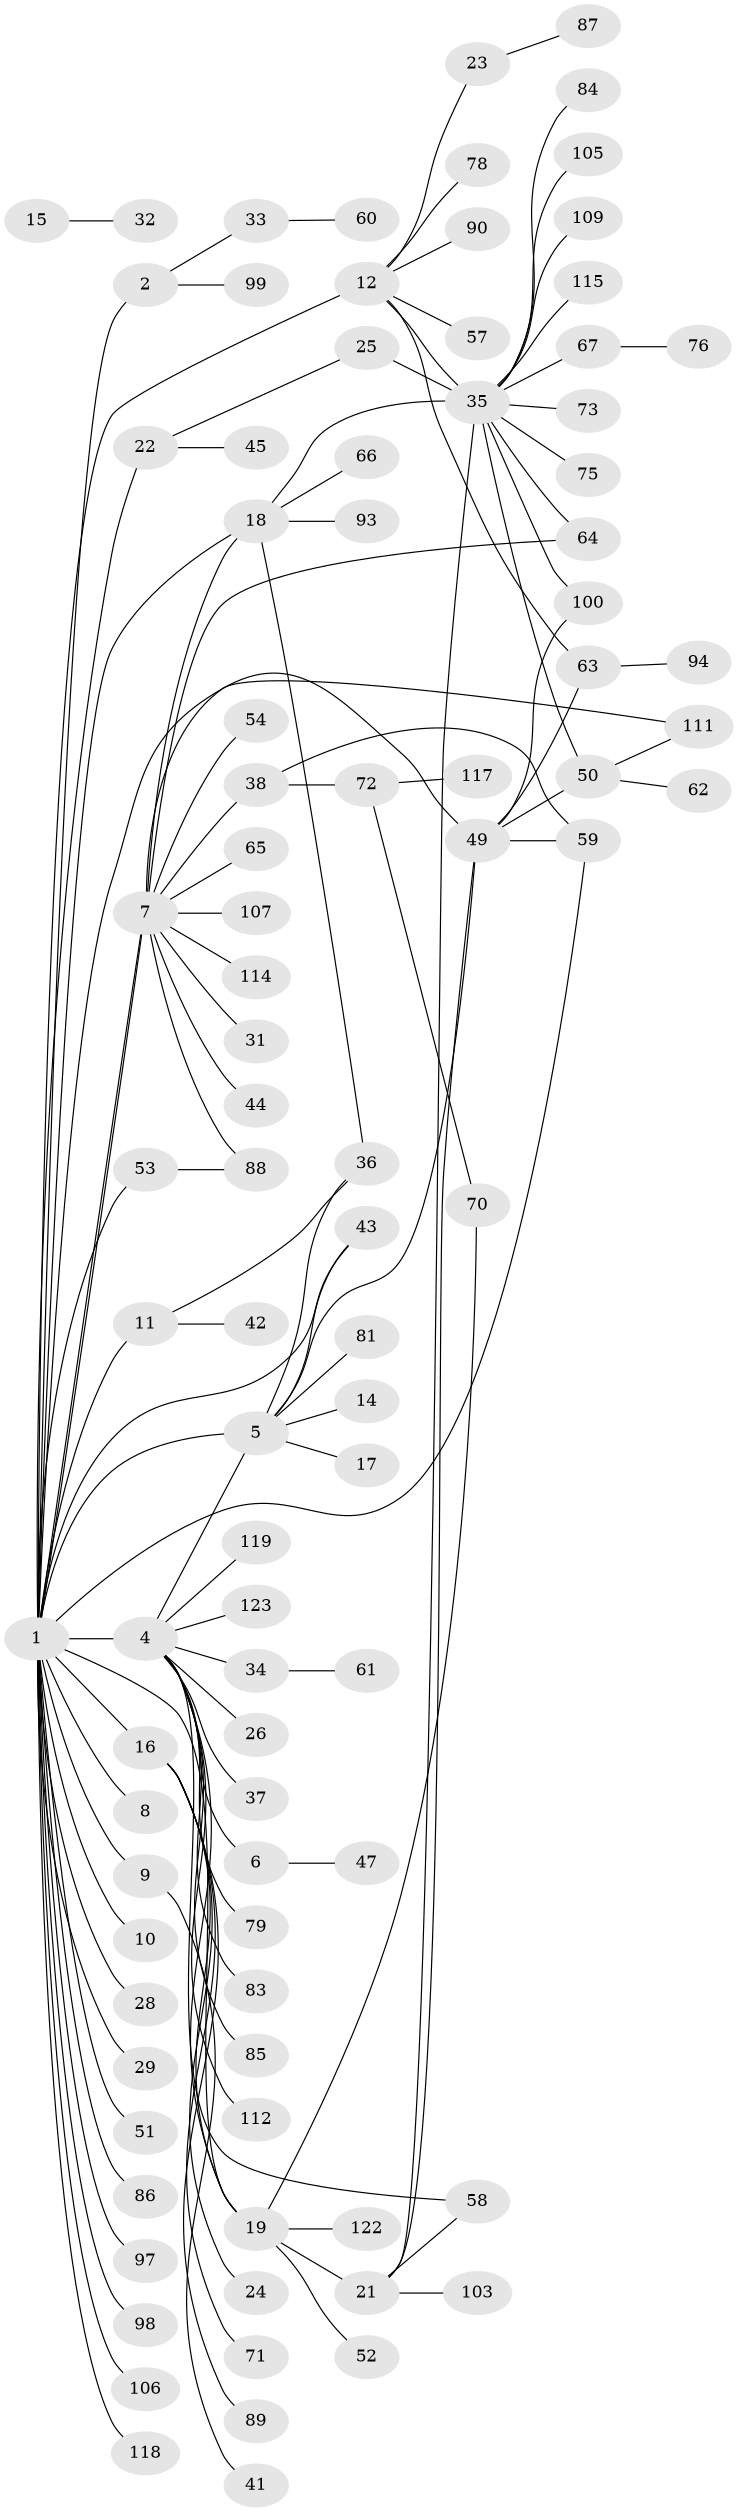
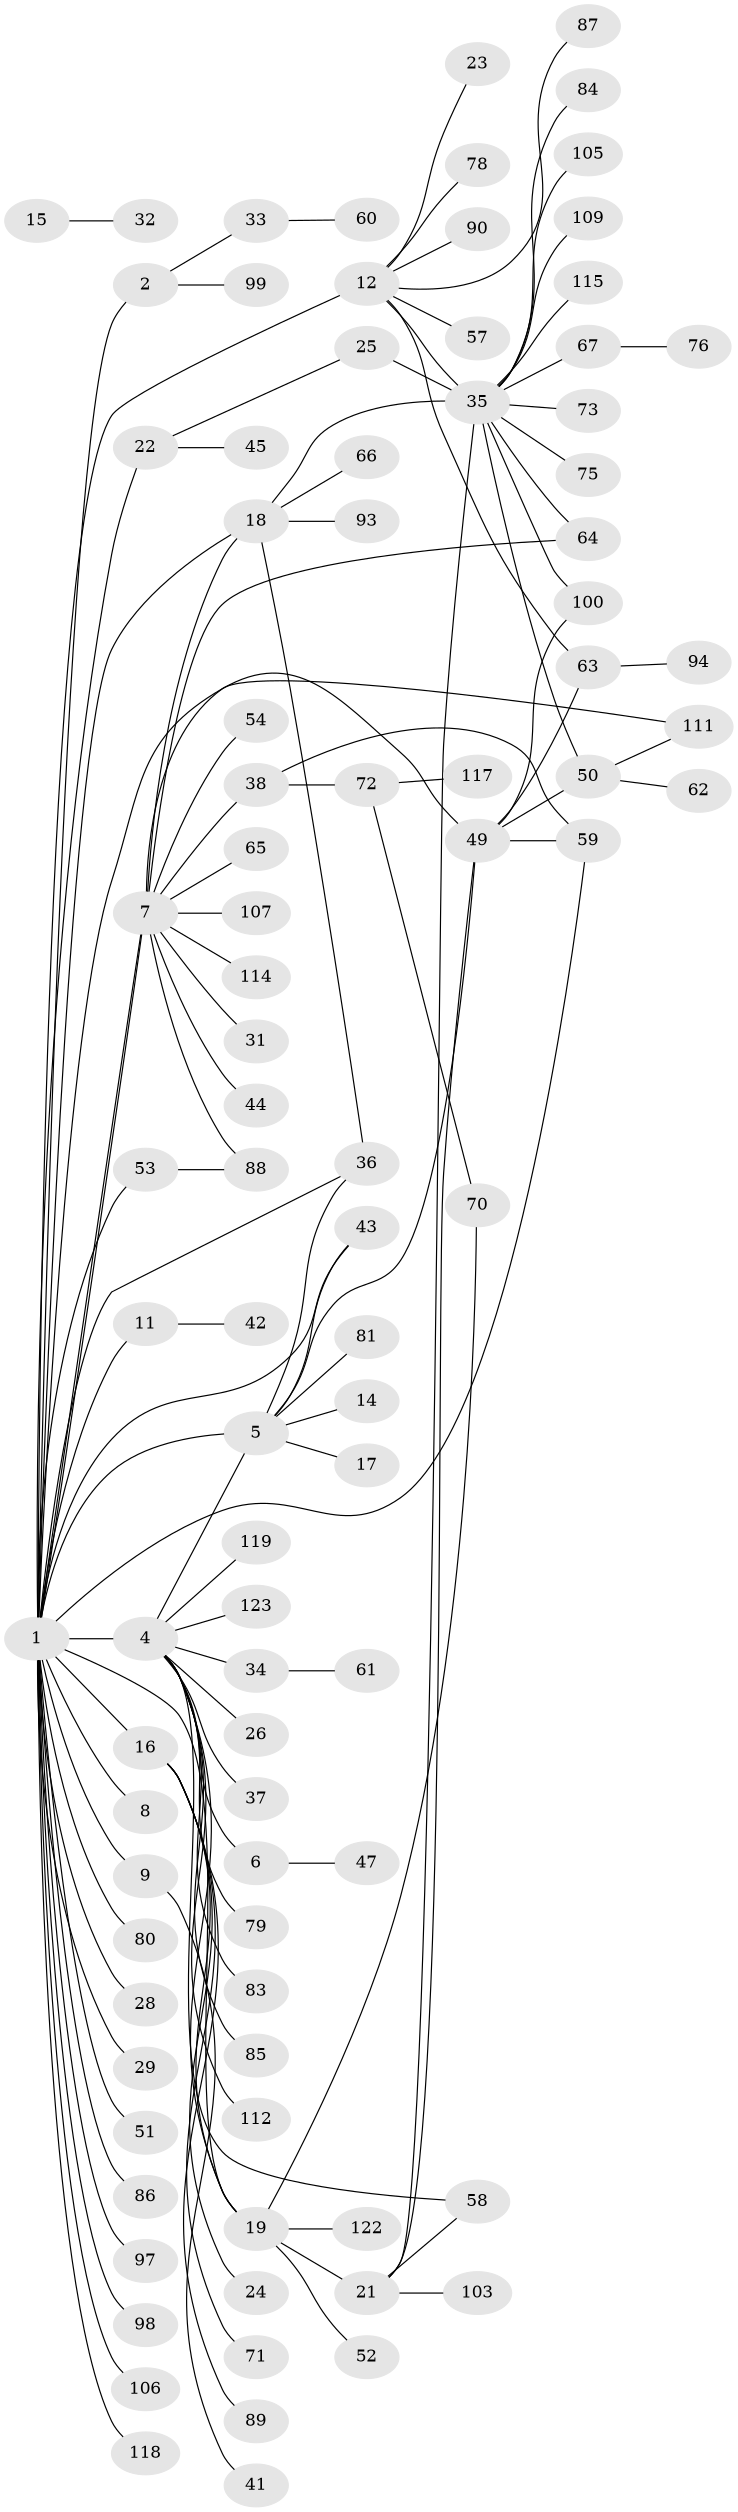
edge "87" -- "23": now "87" -- "12"
edge "36" -- "11": now "36" -- "1"
node "10": label "10" -> "80"
